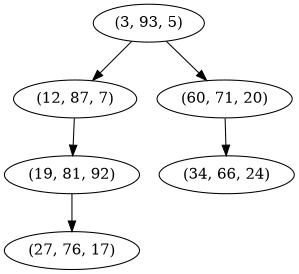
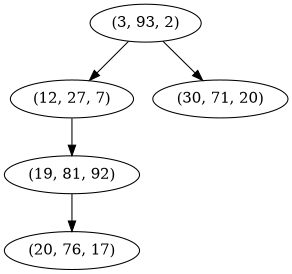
node "(3, 93, 5)": label "(3, 93, 5)" -> "(3, 93, 2)"
node "(12, 87, 7)": label "(12, 87, 7)" -> "(12, 27, 7)"
node "(60, 71, 20)": label "(60, 71, 20)" -> "(30, 71, 20)"
node "(34, 66, 24)": removed
node "(27, 76, 17)": label "(27, 76, 17)" -> "(20, 76, 17)"
